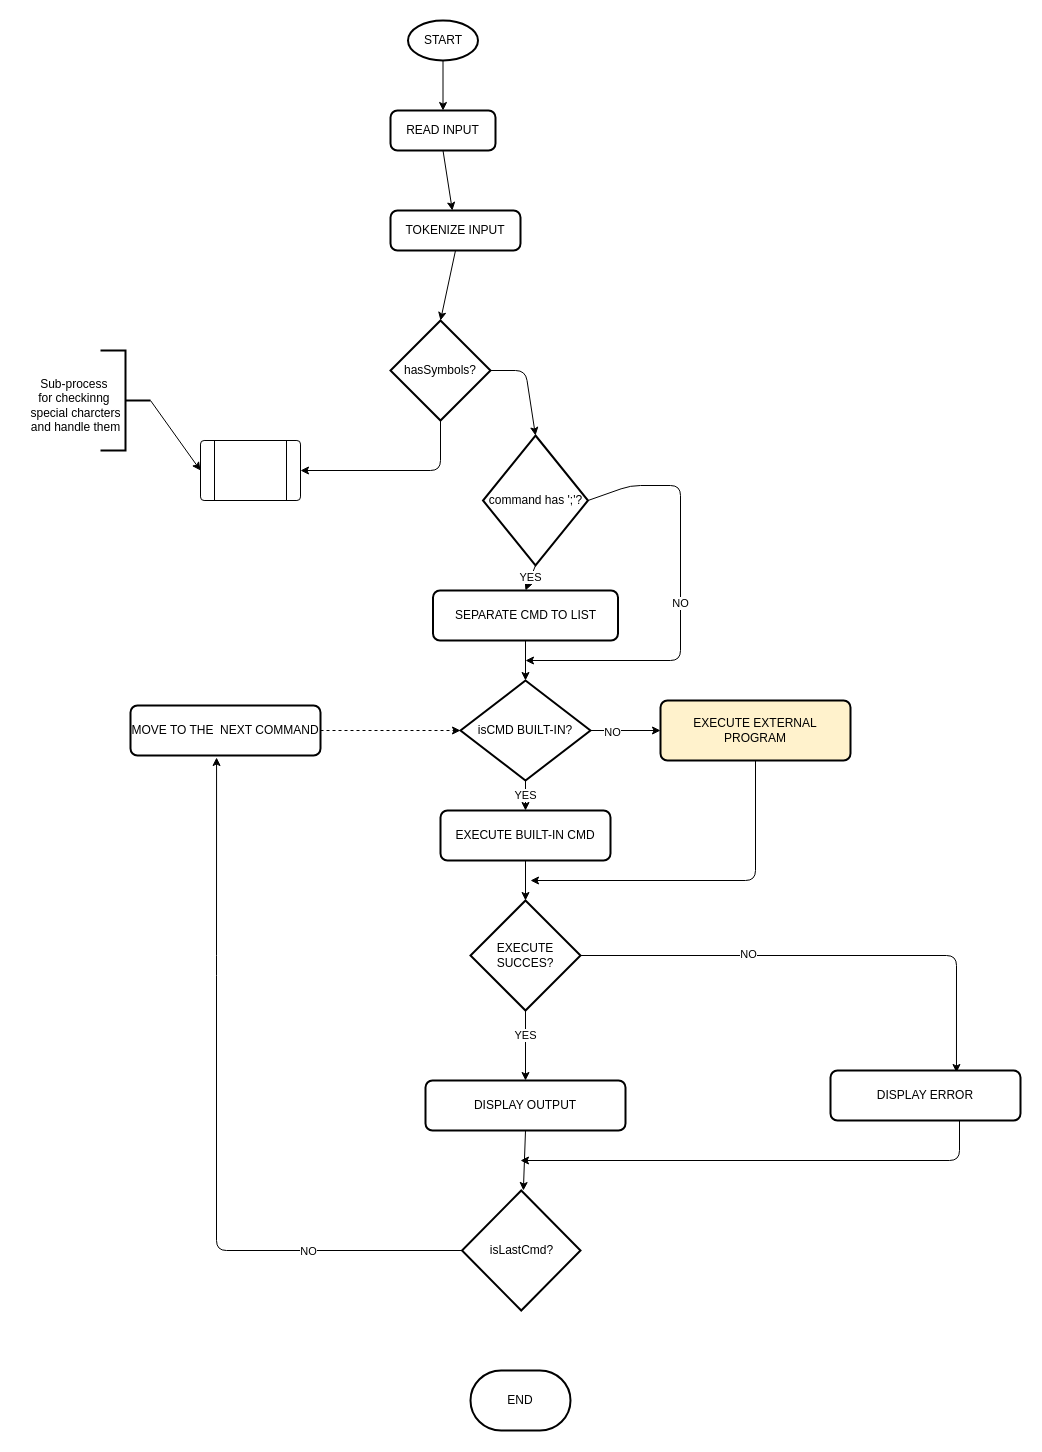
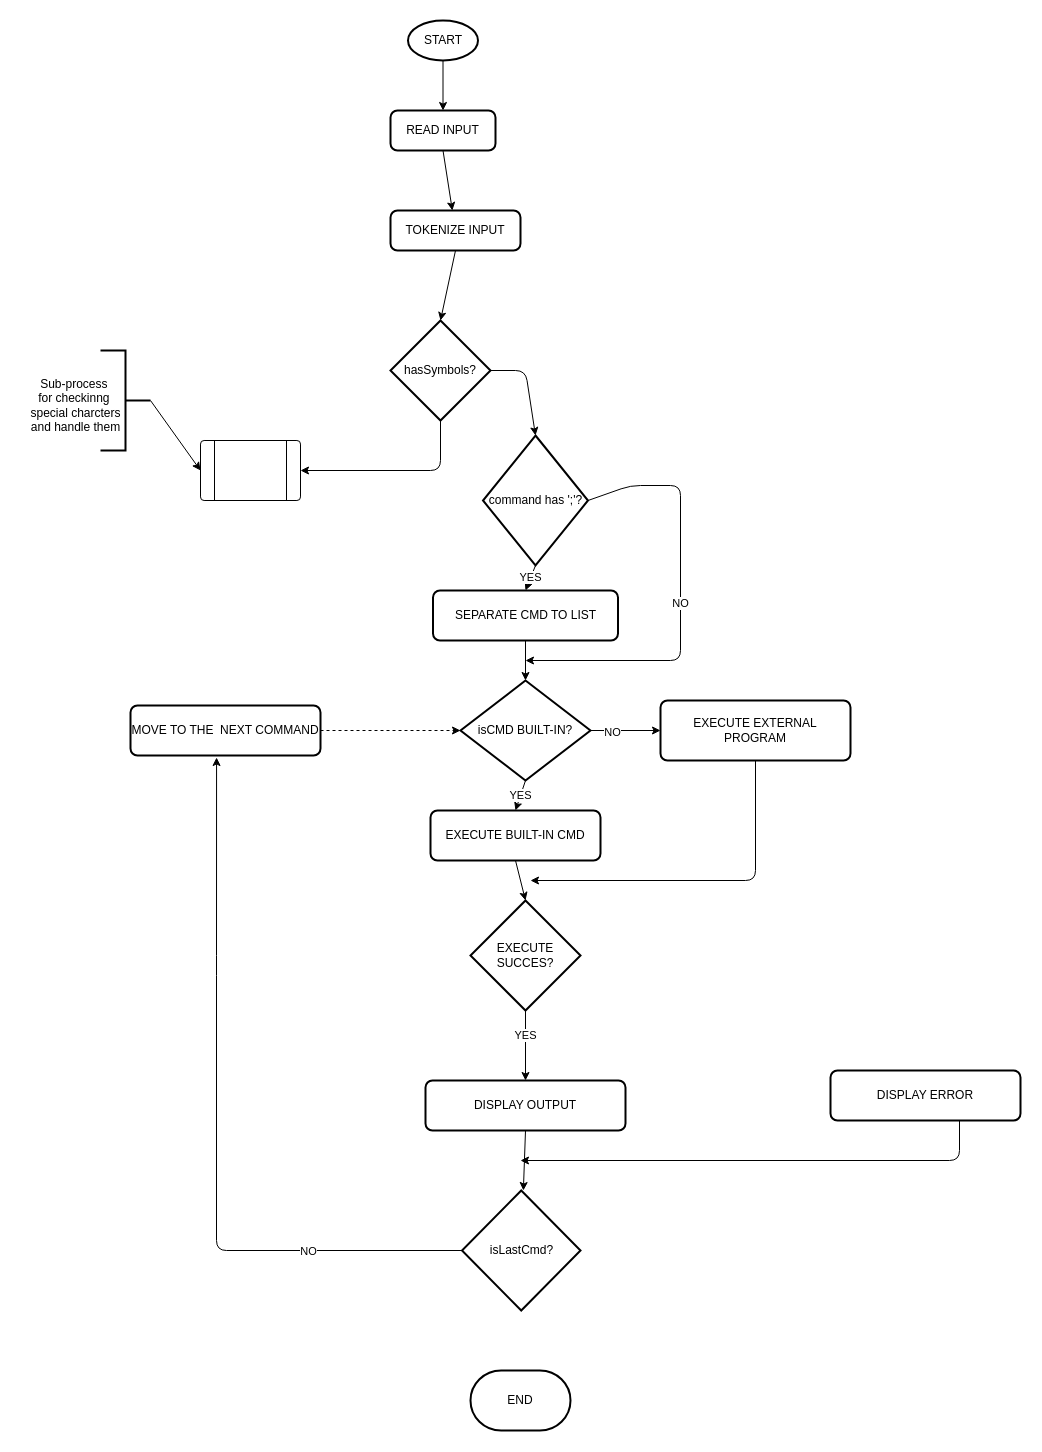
node "EXECUTE EXTERNAL PROGRAM": fillcolor #fff2cc -> #ffffff
node "EXECUTE BUILT-IN CMD": moved (526, 836) -> (516, 836)
edge "EXECUTE SUCCES?" -> "DISPLAY ERROR": removed, label "NO"
